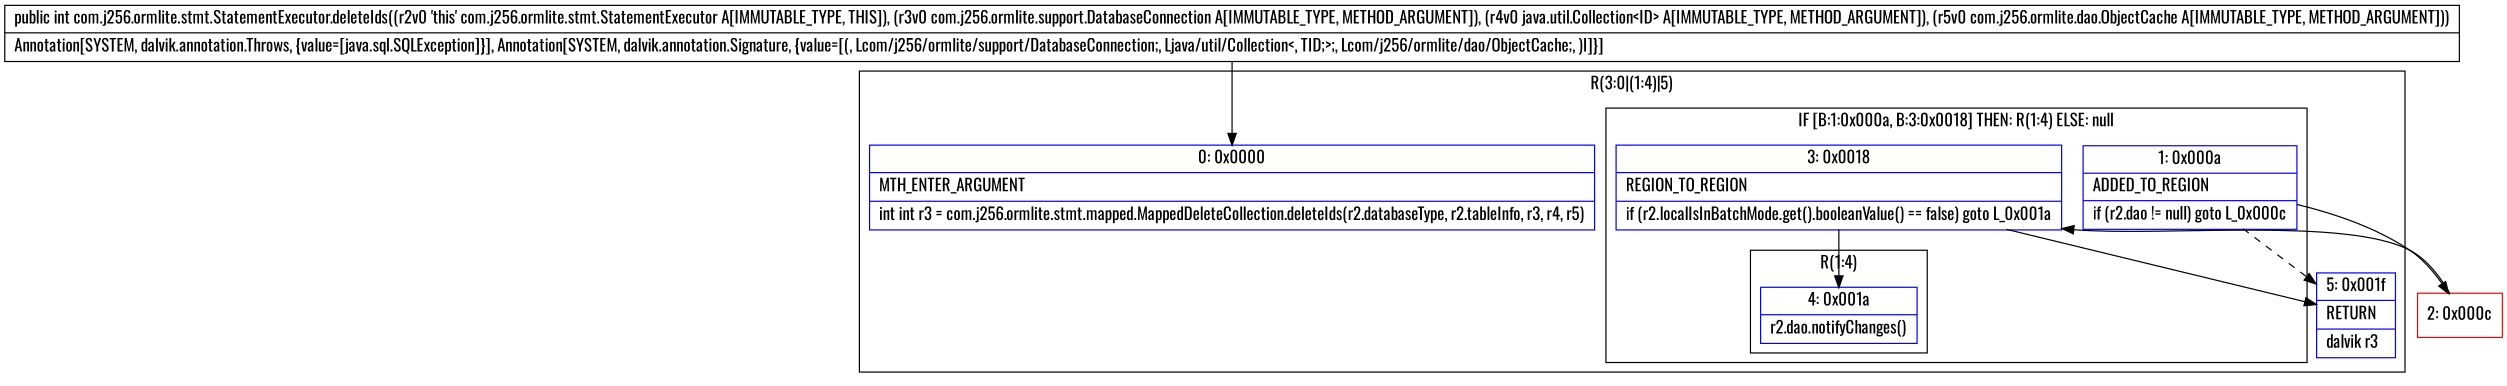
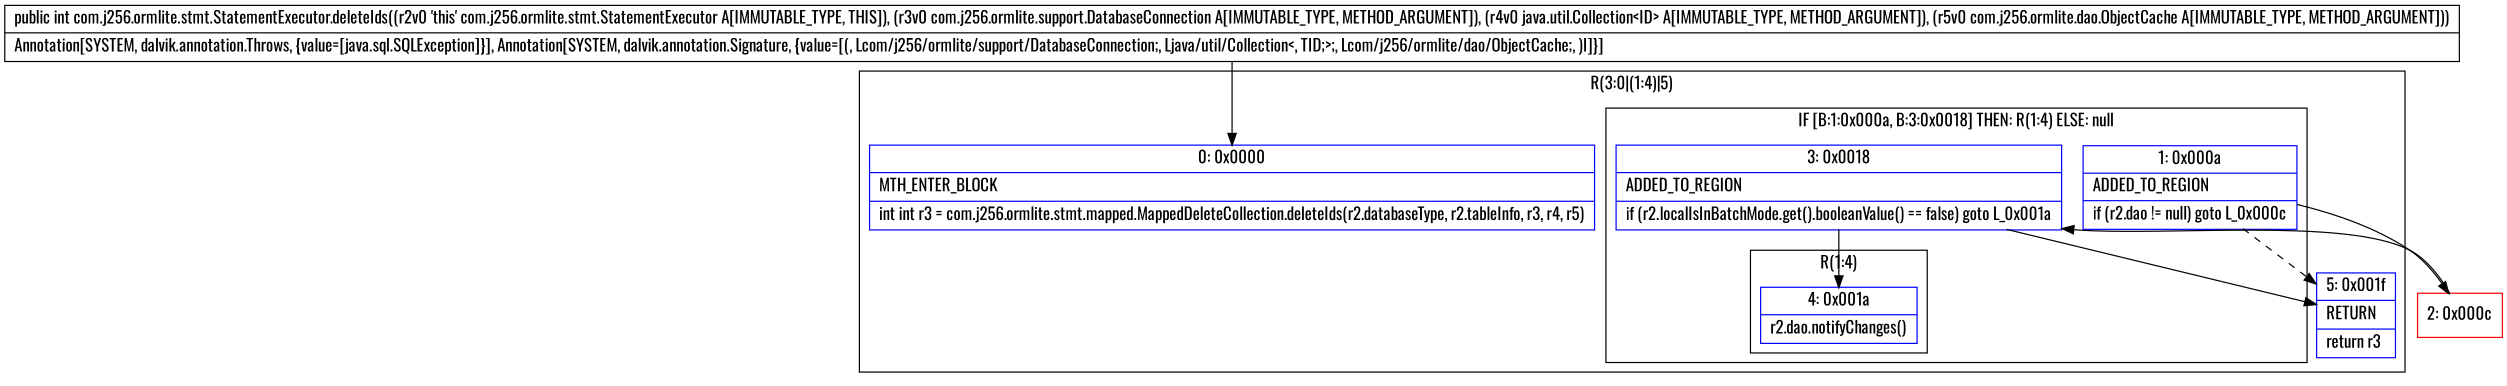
node "0: 0x0000": text "MTH_ENTER_ARGUMENT" -> "MTH_ENTER_BLOCK"
node "3: 0x0018": text "REGION_TO_REGION" -> "ADDED_TO_REGION"
node "5: 0x001f": text "dalvik r3" -> "return r3"
